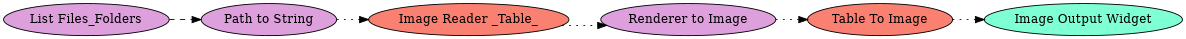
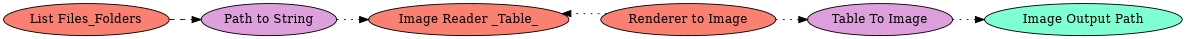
node "List Files_Folders": fillcolor plum -> salmon
node "Renderer to Image": fillcolor plum -> salmon
node "Table To Image": fillcolor salmon -> plum
node "Image Output Widget": label "Image Output Widget" -> "Image Output Path"
edge "Image Reader _Table_" -> "Renderer to Image": reversed
